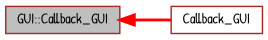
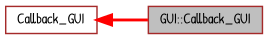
edge "Callback_GUI" -> "GUI::Callback_GUI": reversed
